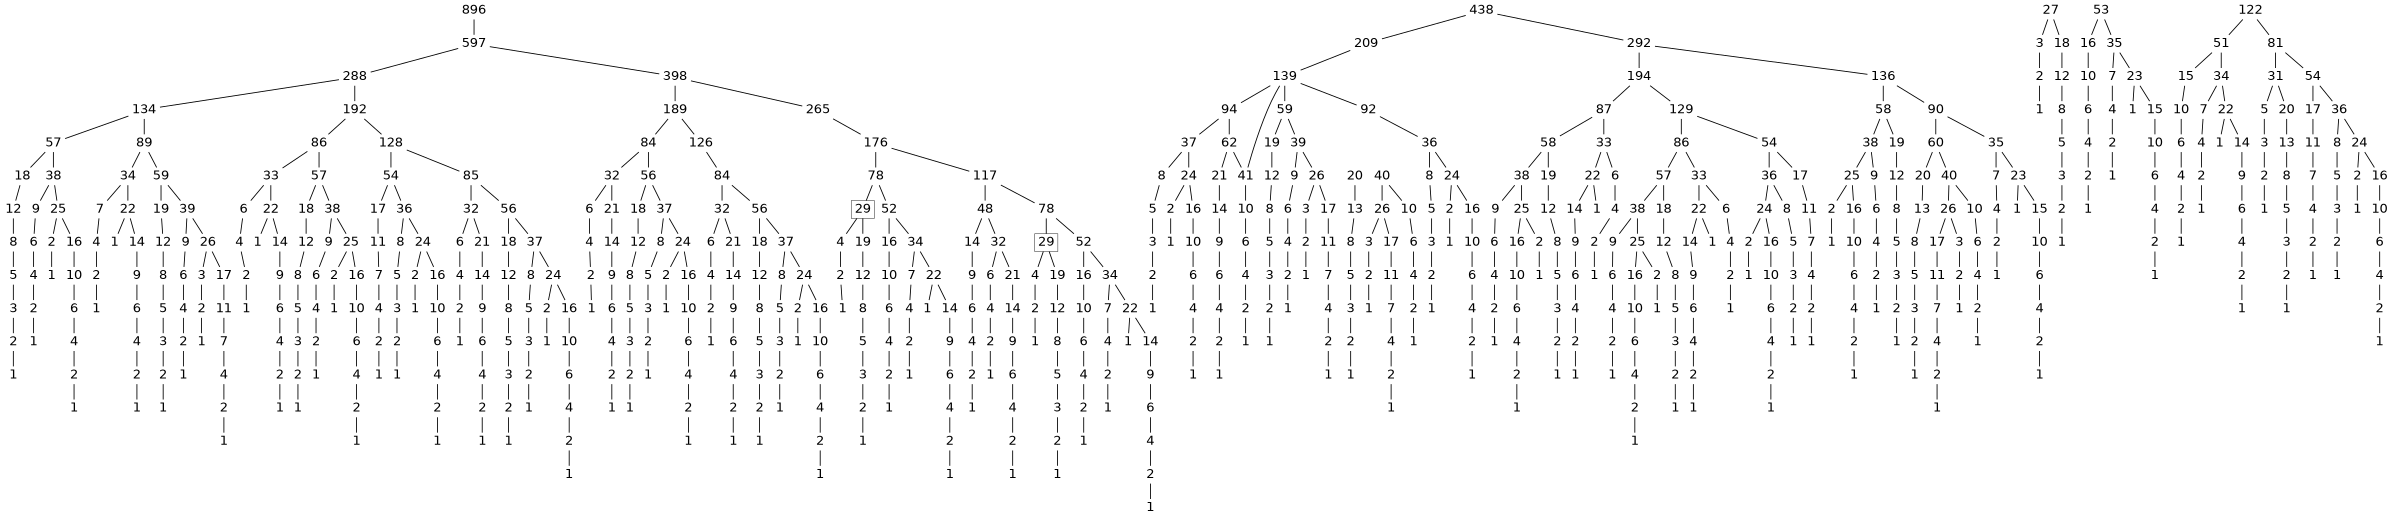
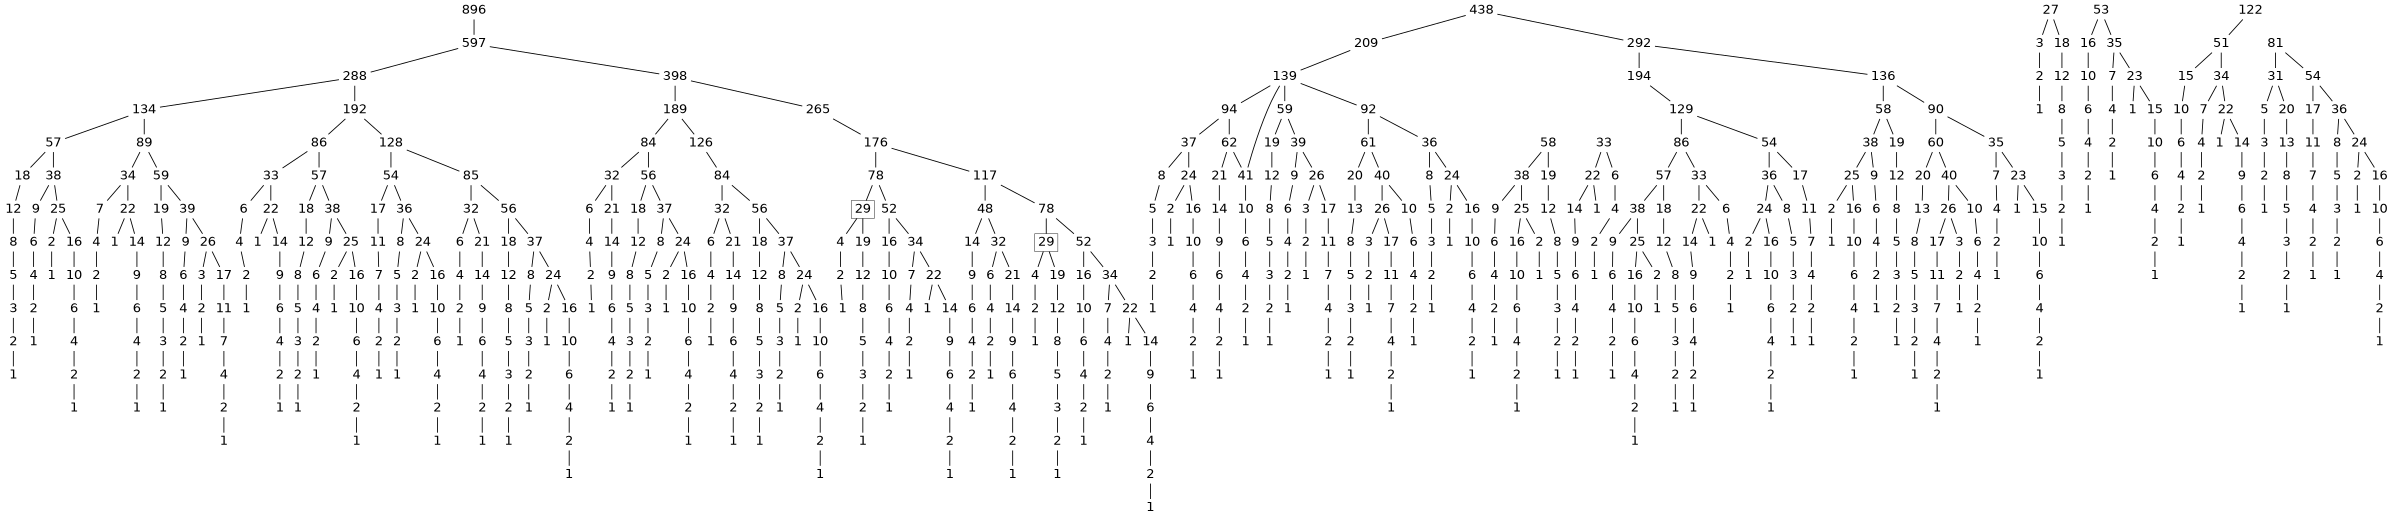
edge "122" -- "81": removed
node "87": removed
node "61": added
